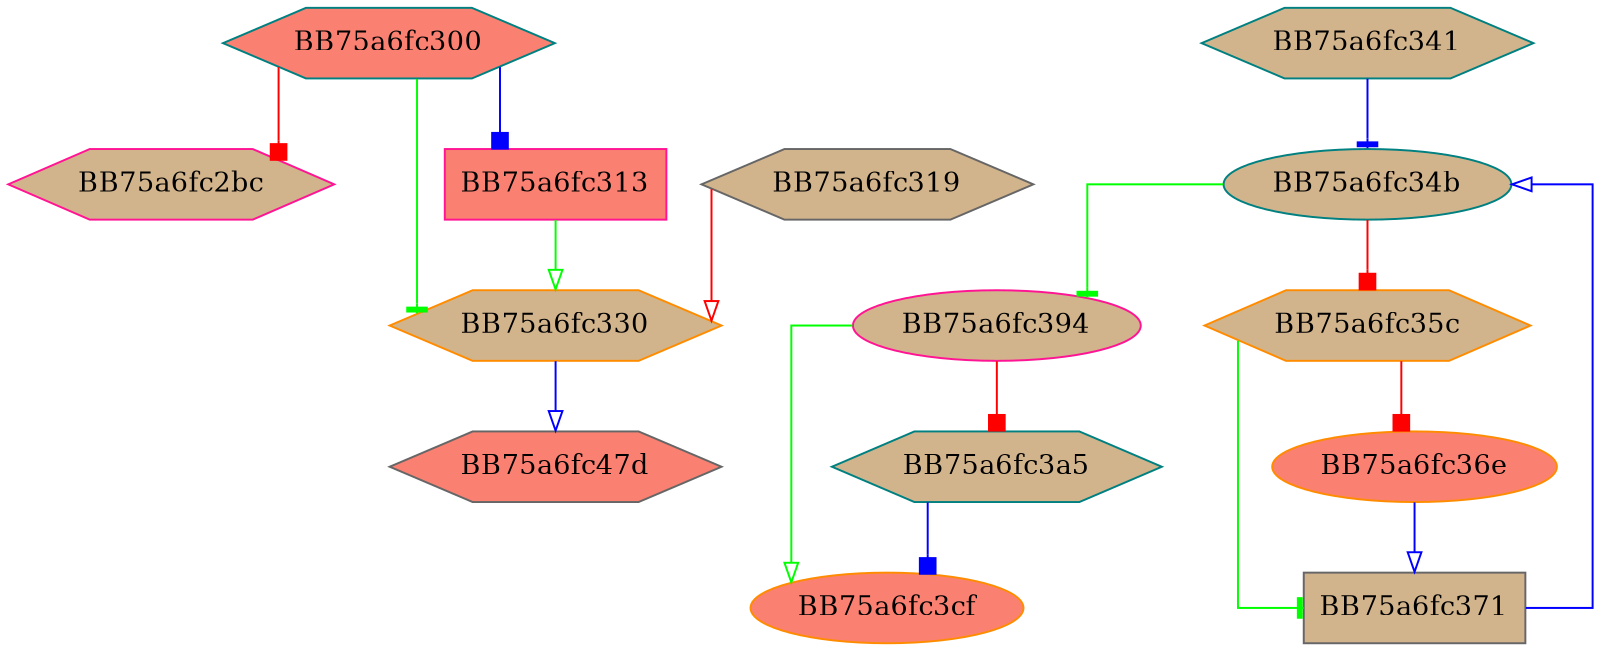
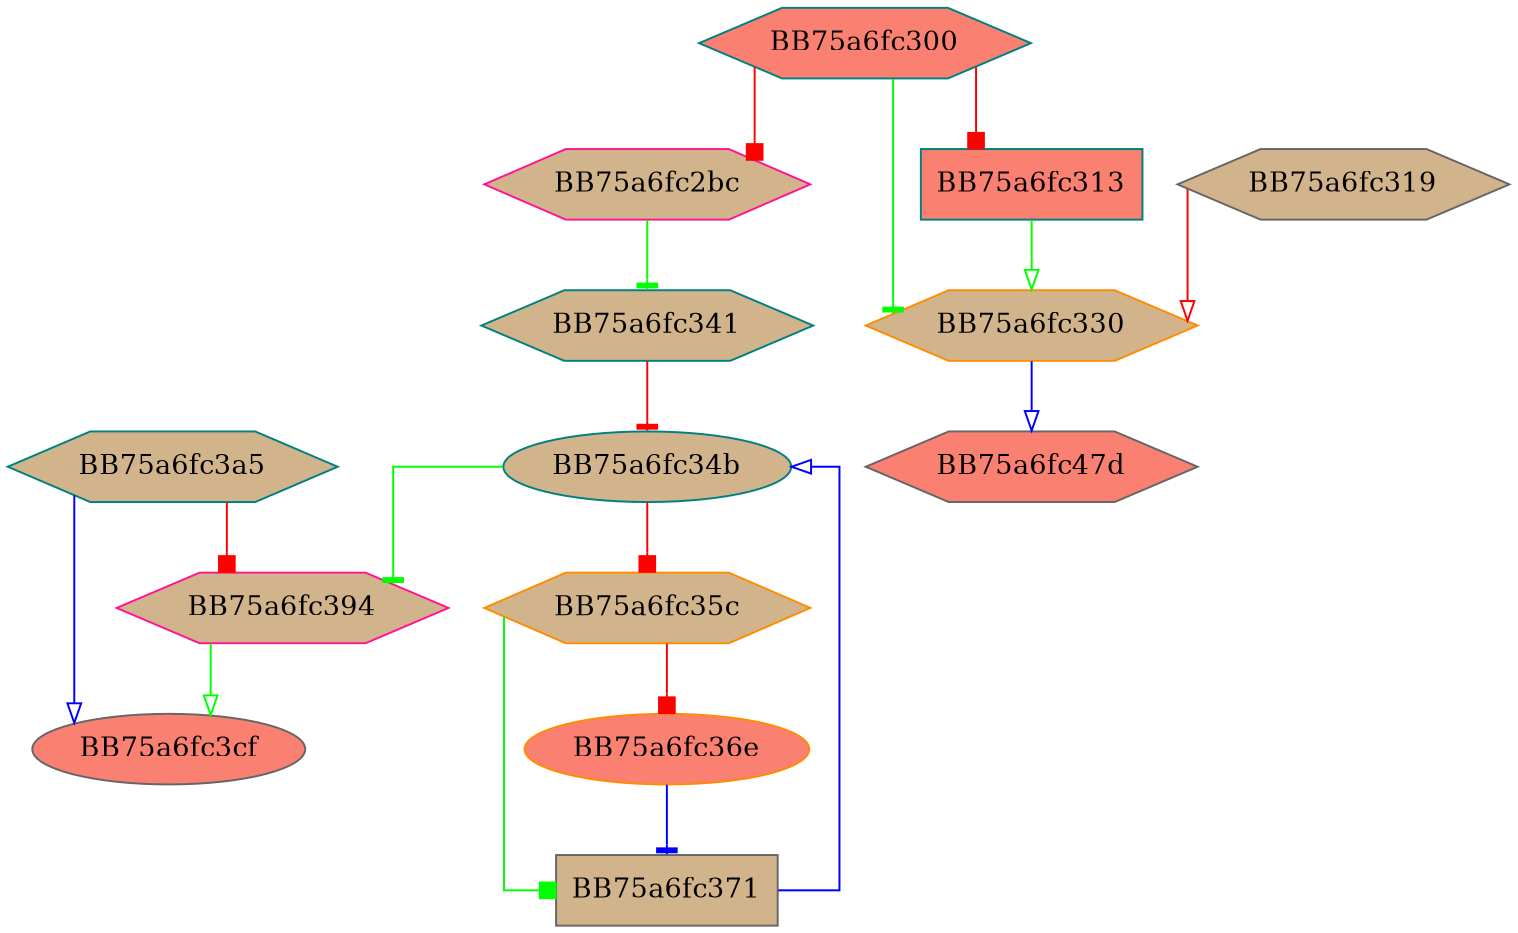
edge "BB75a6fc300" -> "BB75a6fc313": color blue -> red
edge "BB75a6fc341" -> "BB75a6fc34b": color blue -> red
node "BB75a6fc313": color deeppink -> teal
edge "BB75a6fc2bc" -> "BB75a6fc341": added
node "BB75a6fc394": shape ellipse -> hexagon
edge "BB75a6fc394" -> "BB75a6fc3a5": reversed
edge "BB75a6fc35c" -> "BB75a6fc371": arrowhead tee -> box
edge "BB75a6fc36e" -> "BB75a6fc371": arrowhead onormal -> tee
edge "BB75a6fc3a5" -> "BB75a6fc3cf": arrowhead box -> onormal
node "BB75a6fc3cf": color darkorange -> gray40
